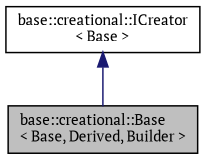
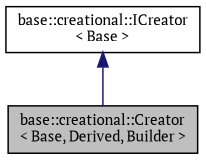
node "base::creational::Base < Base, Derived, Builder >": label "base::creational::Base < Base, Derived, Builder >" -> "base::creational::Creator < Base, Derived, Builder >"
